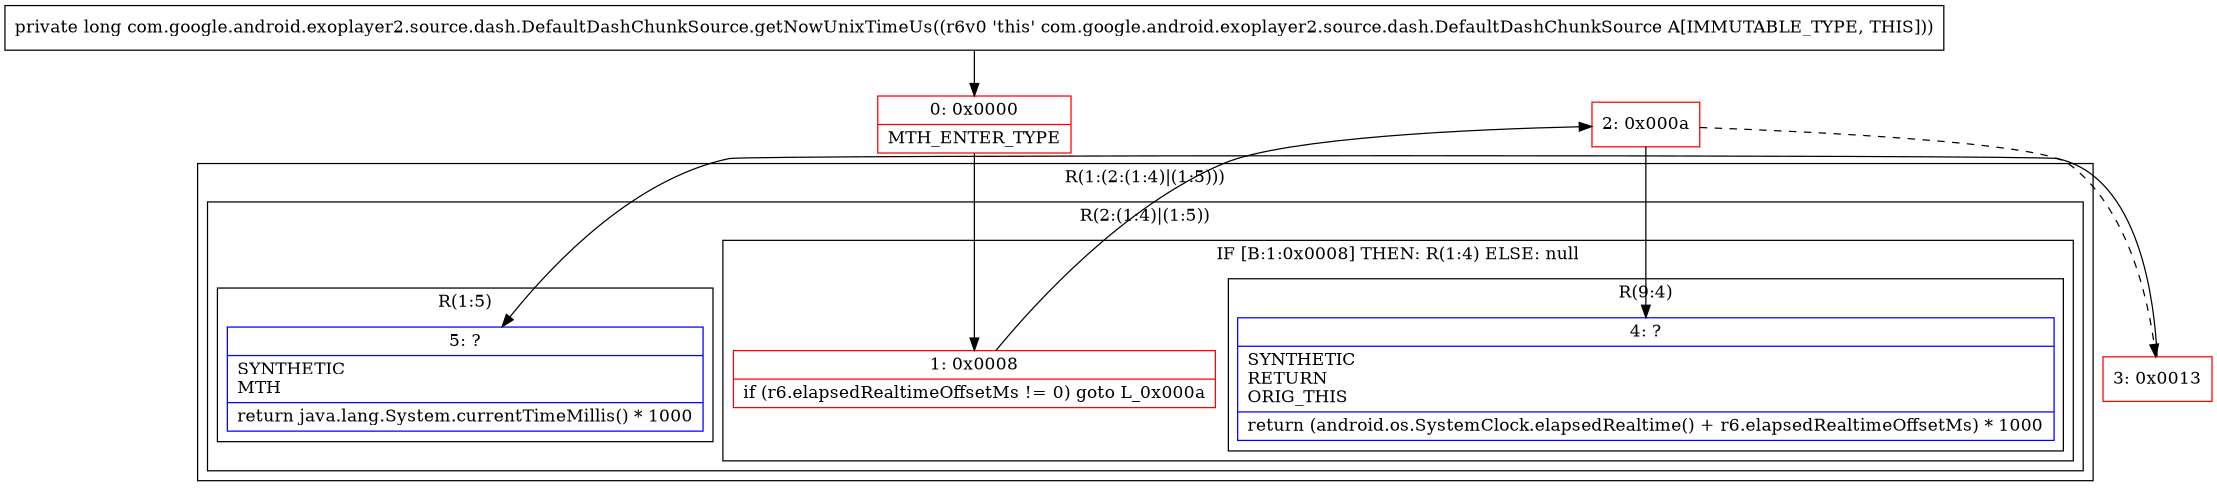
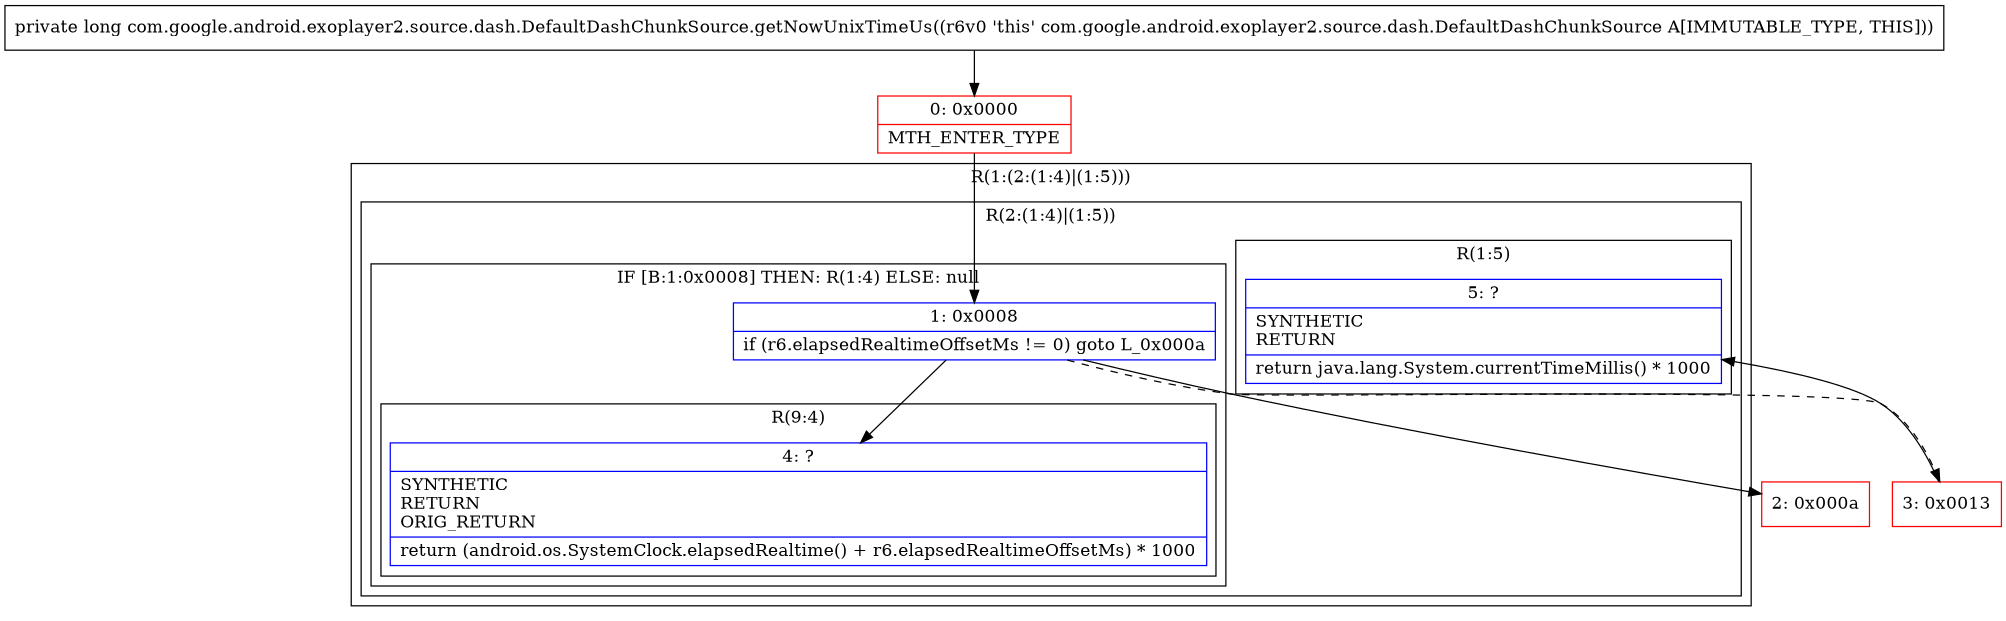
edge "2: 0x000a" -> "3: 0x0013": now "1: 0x0008" -> "3: 0x0013"
edge "2: 0x000a" -> "4: ?": now "1: 0x0008" -> "4: ?"
node "1: 0x0008": color red -> blue
node "5: ?": text "MTH" -> "RETURN"
node "4: ?": text "ORIG_THIS" -> "ORIG_RETURN"
